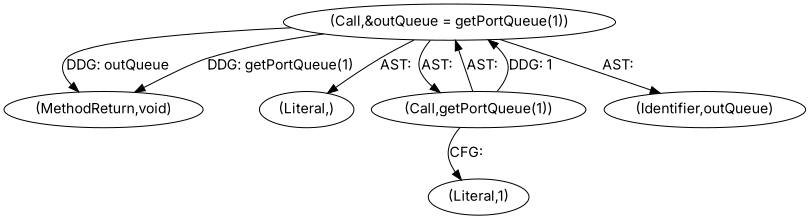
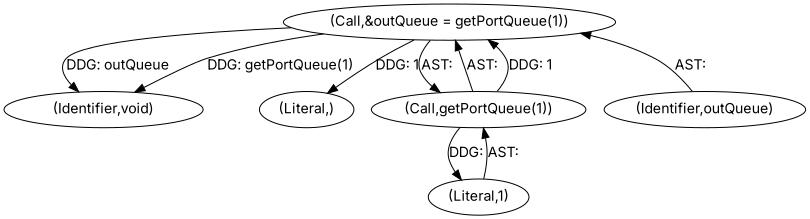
edge "(Call,&outQueue = getPortQueue(1))" -> "(Identifier,outQueue)": reversed
edge "(Call,&outQueue = getPortQueue(1))" -> "(Literal,)": label "AST: " -> "DDG: 1"
node "(MethodReturn,void)": label "(MethodReturn,void)" -> "(Identifier,void)"
edge "(Call,getPortQueue(1))" -> "(Literal,1)": label "CFG: " -> "DDG: "
edge "(Literal,1)" -> "(Call,getPortQueue(1))": added, label "AST:"
